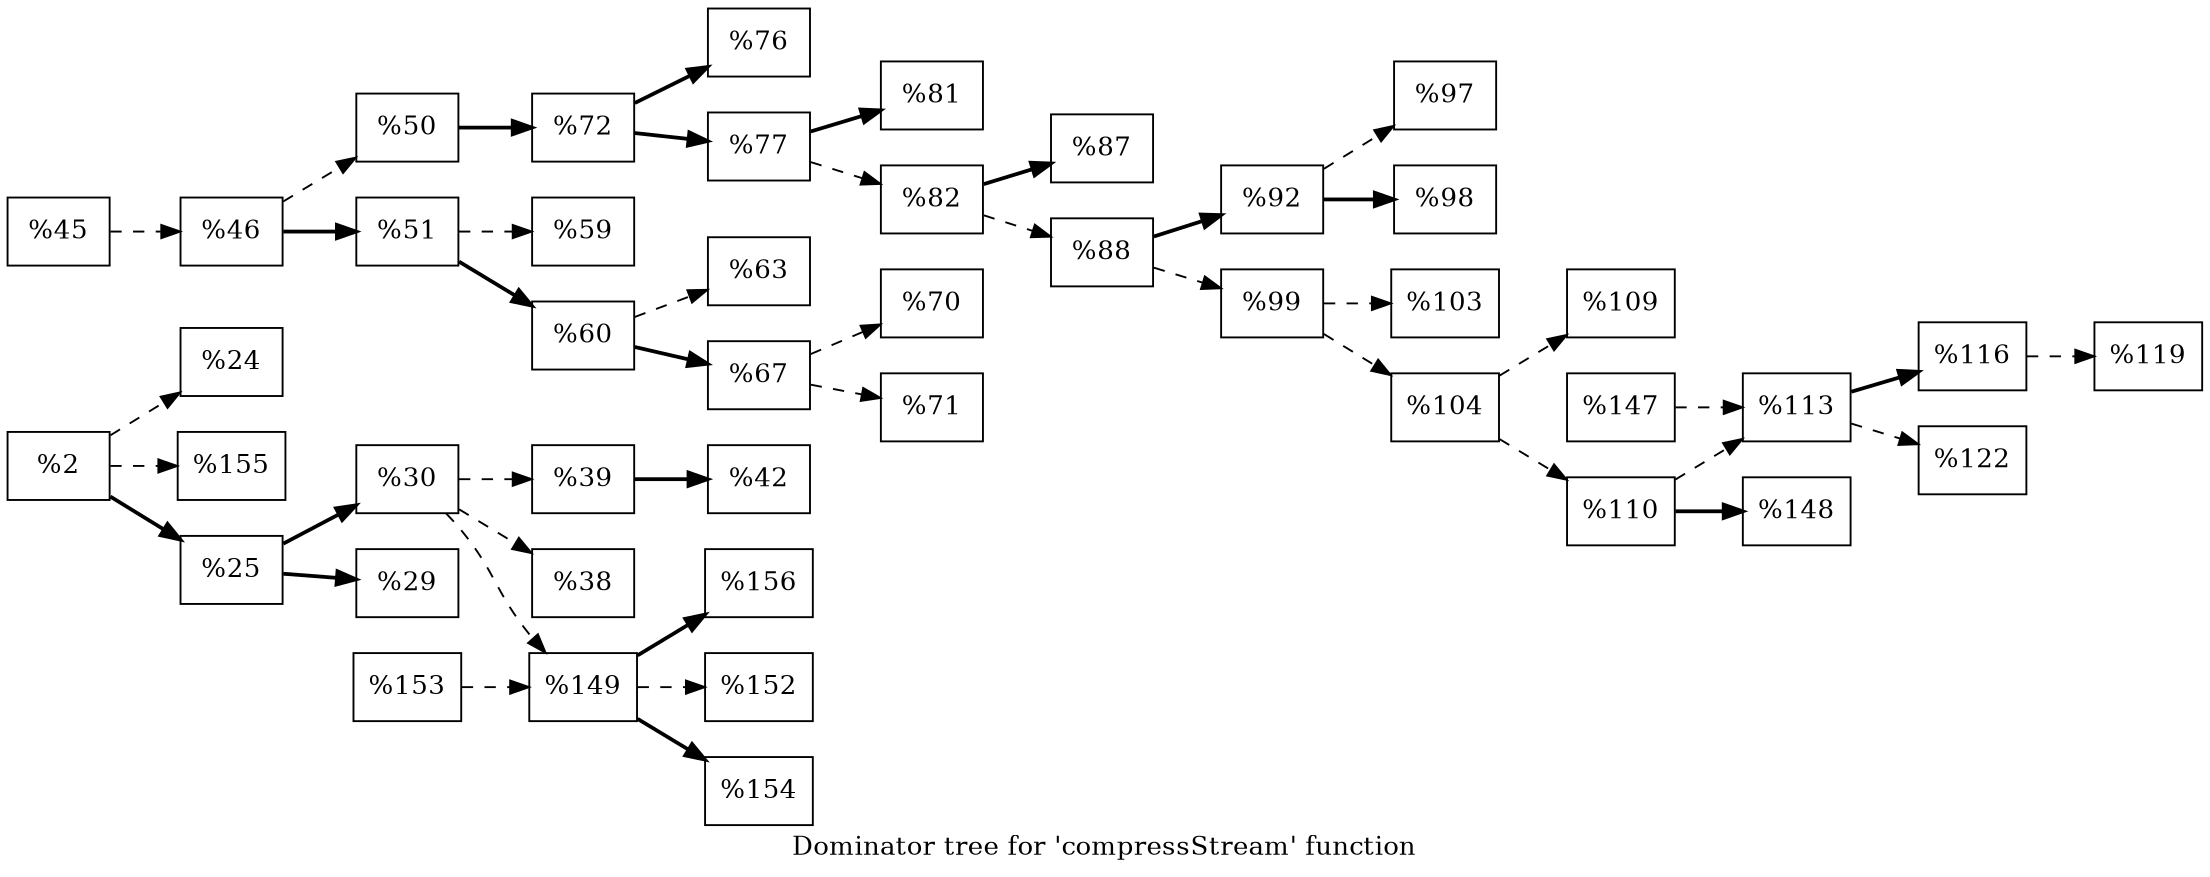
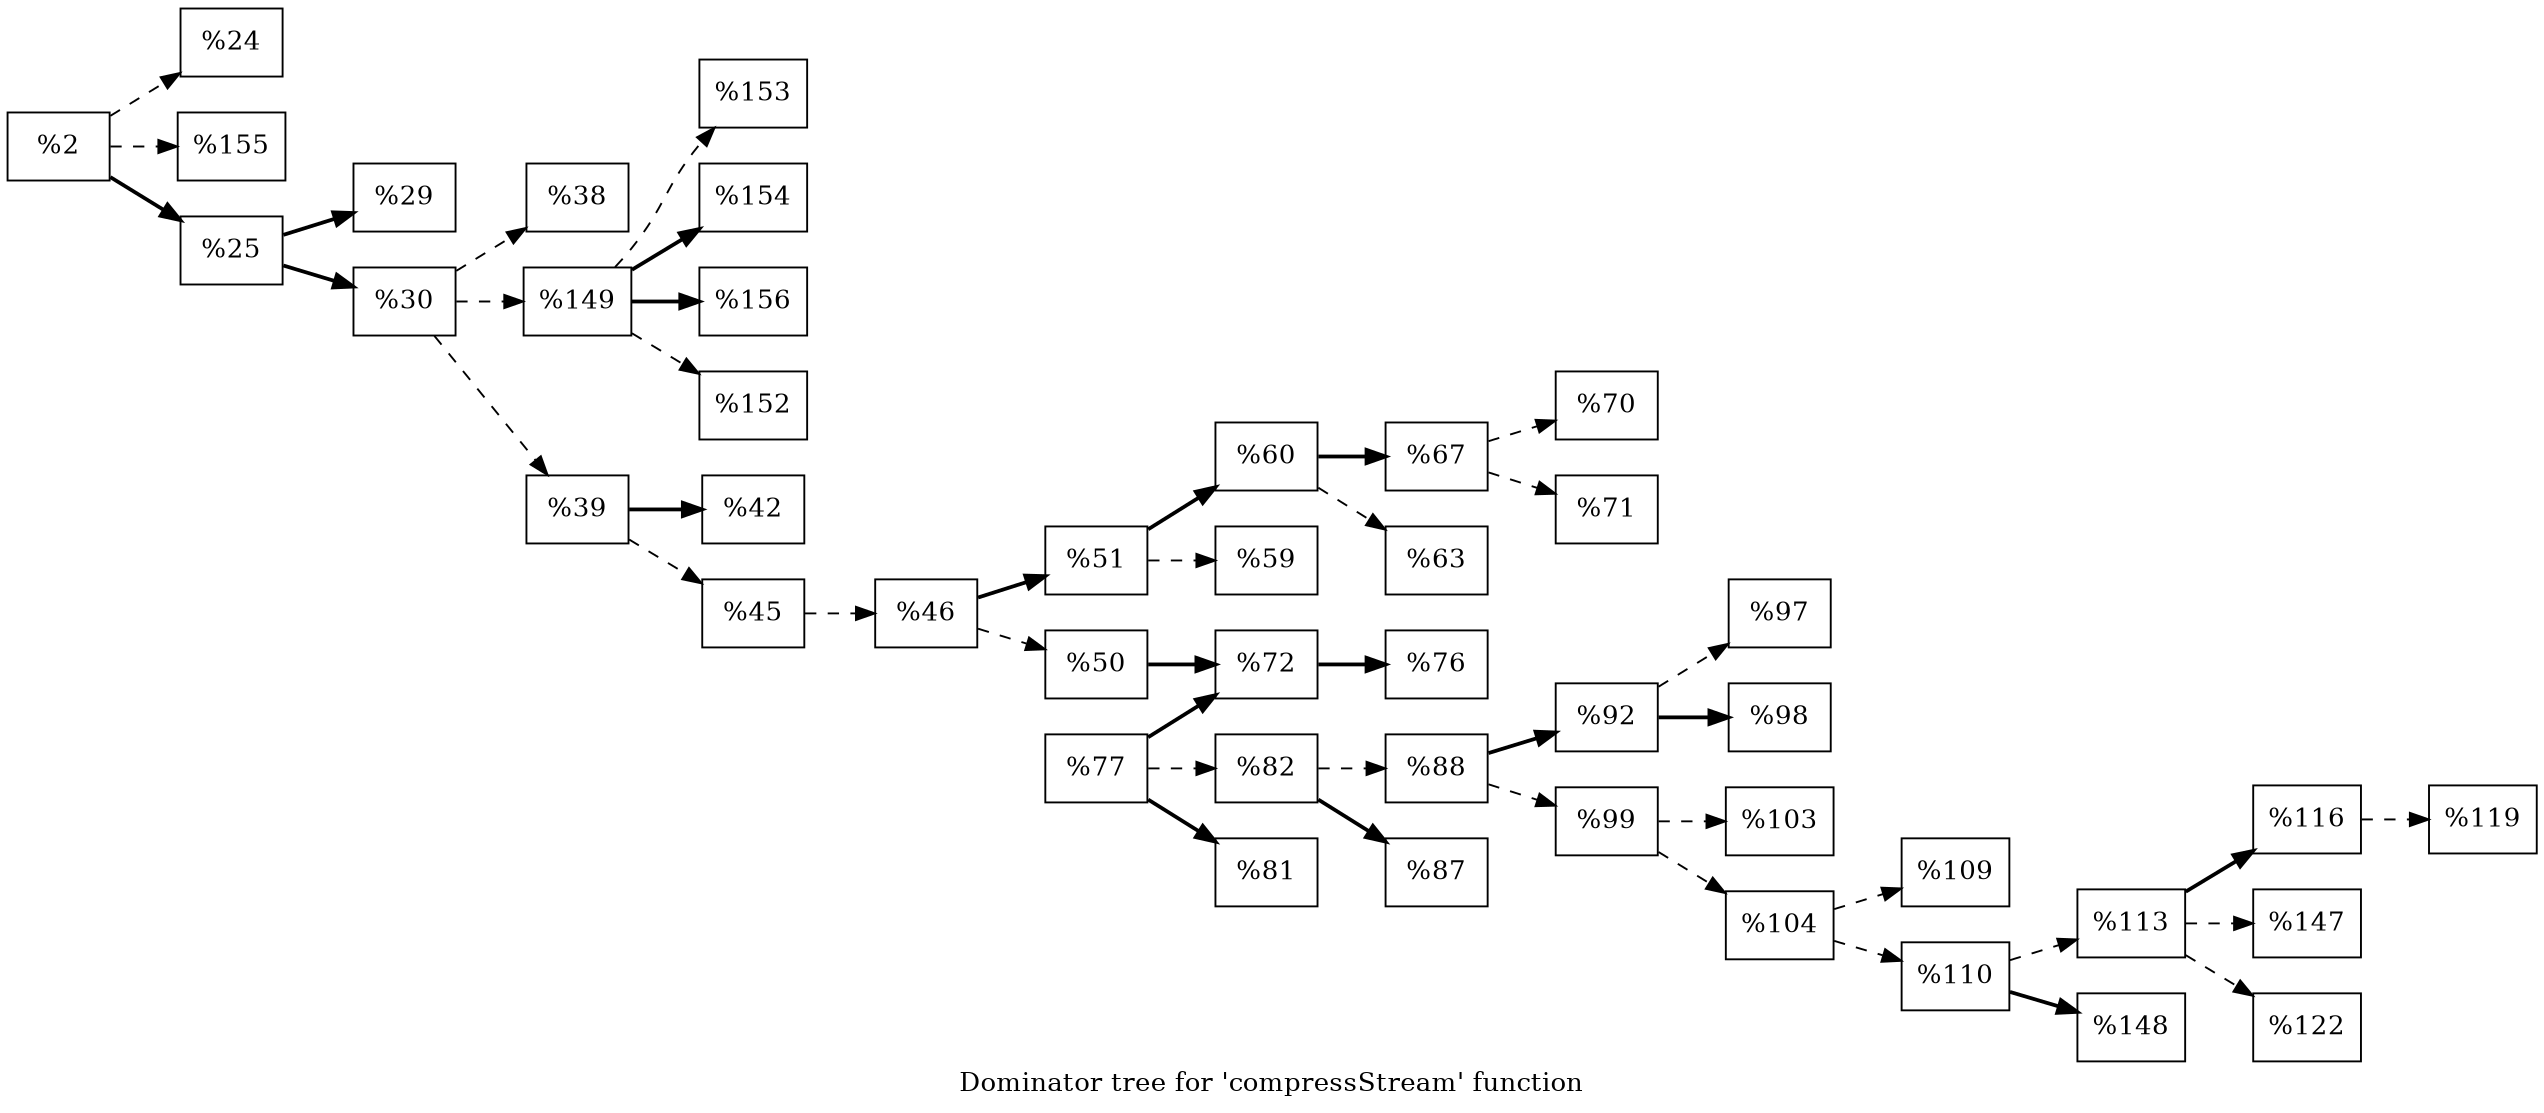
edge "%72" -> "%77": reversed
edge "%147" -> "%113": reversed
edge "%39" -> "%45": added
edge "%153" -> "%149": reversed
